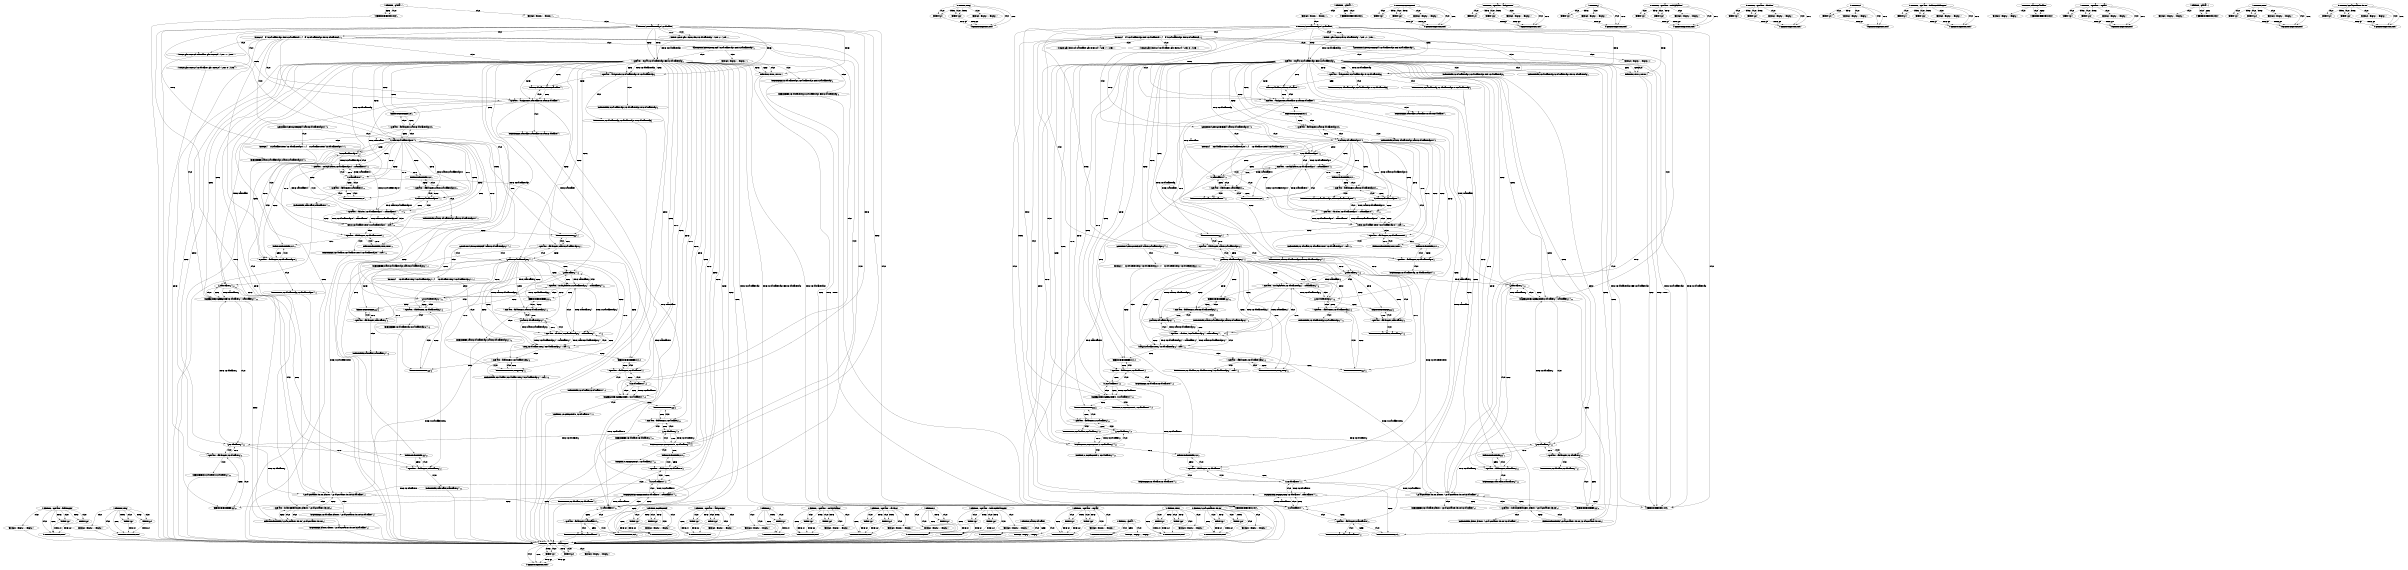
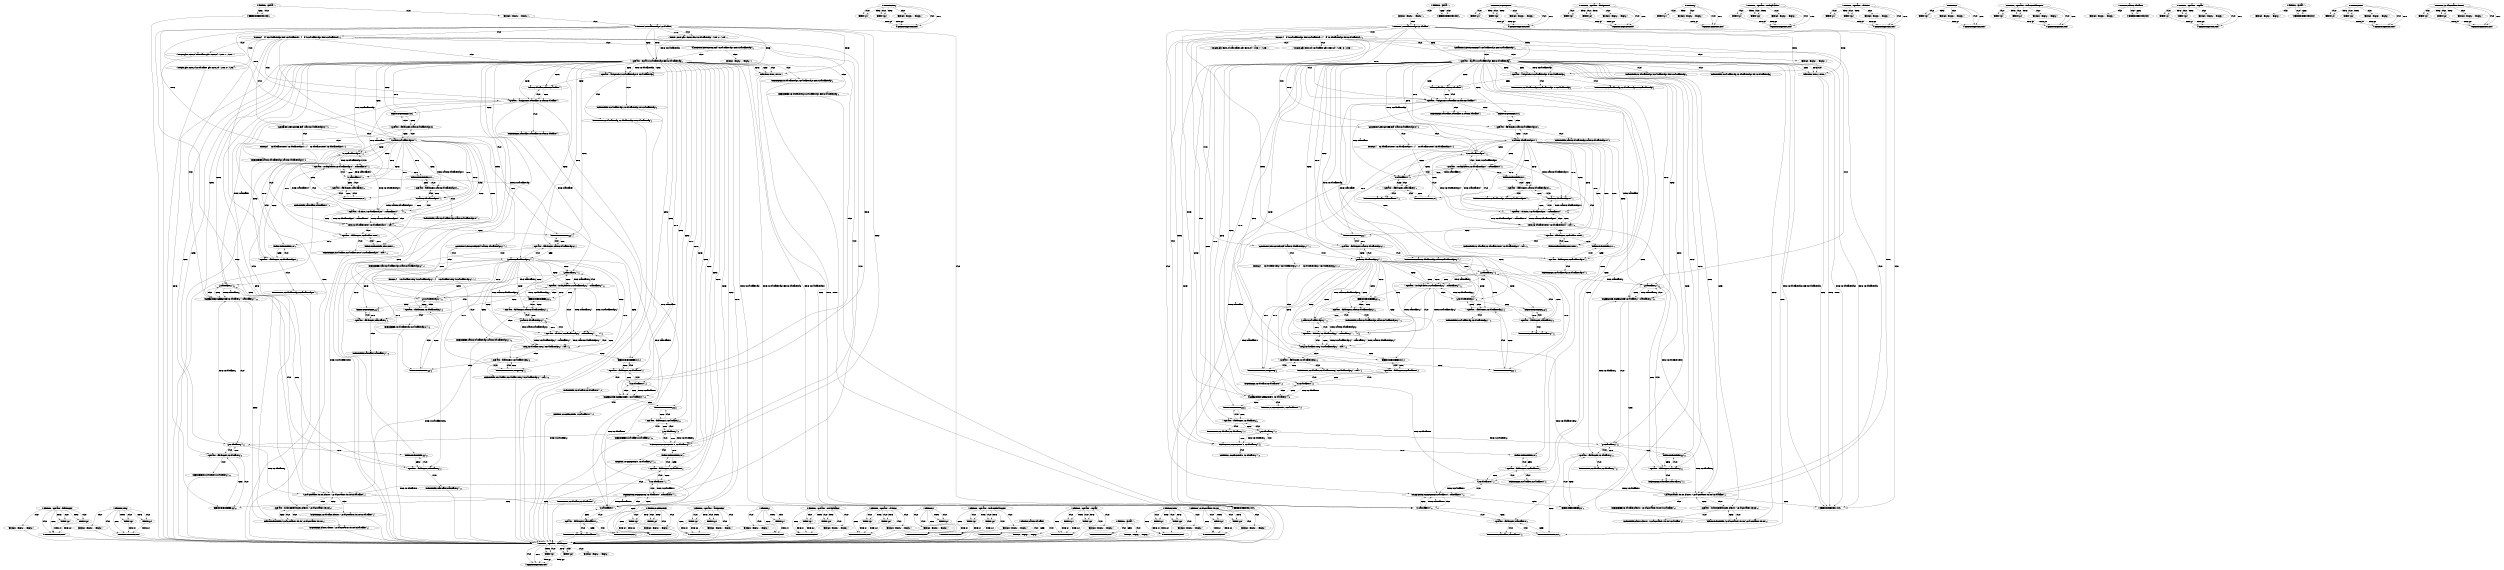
node "<(PARAM,gfx::Vector2dF scroll_offset_dip)<SUB>2</SUB>>": removed
